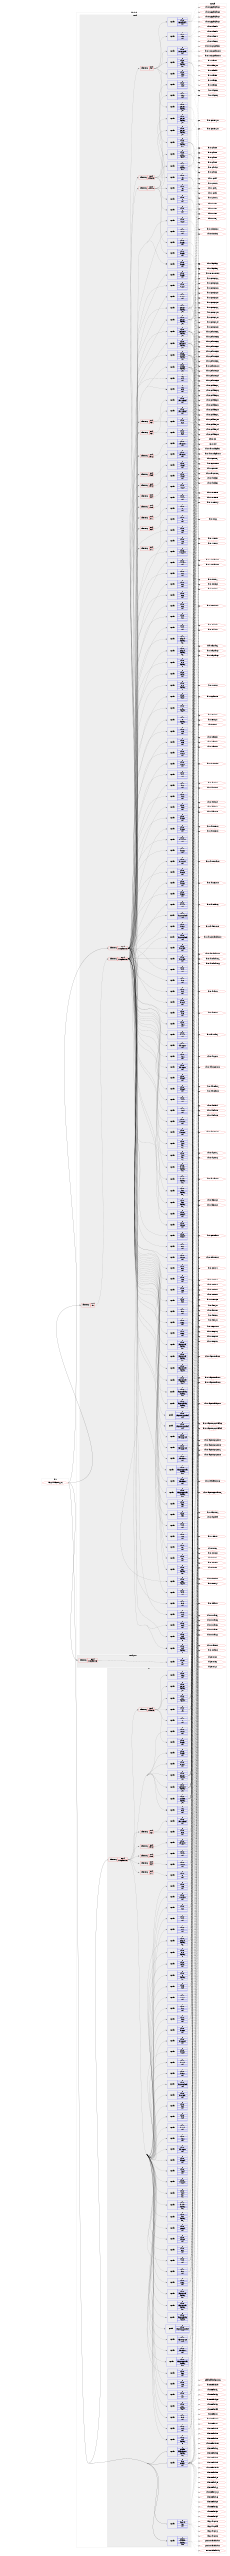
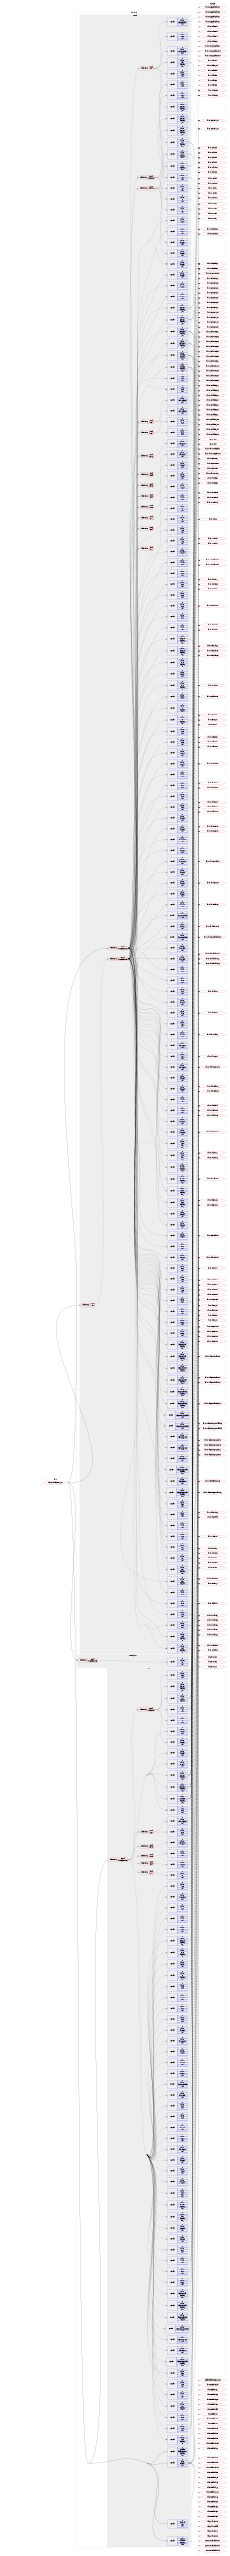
node "rspec/ruby-ssl-8": label "rspec/ruby-ssl-8" -> "virtual/ruby-ssl-8"
node "dev-db/postgresql-9.3.15": removed
